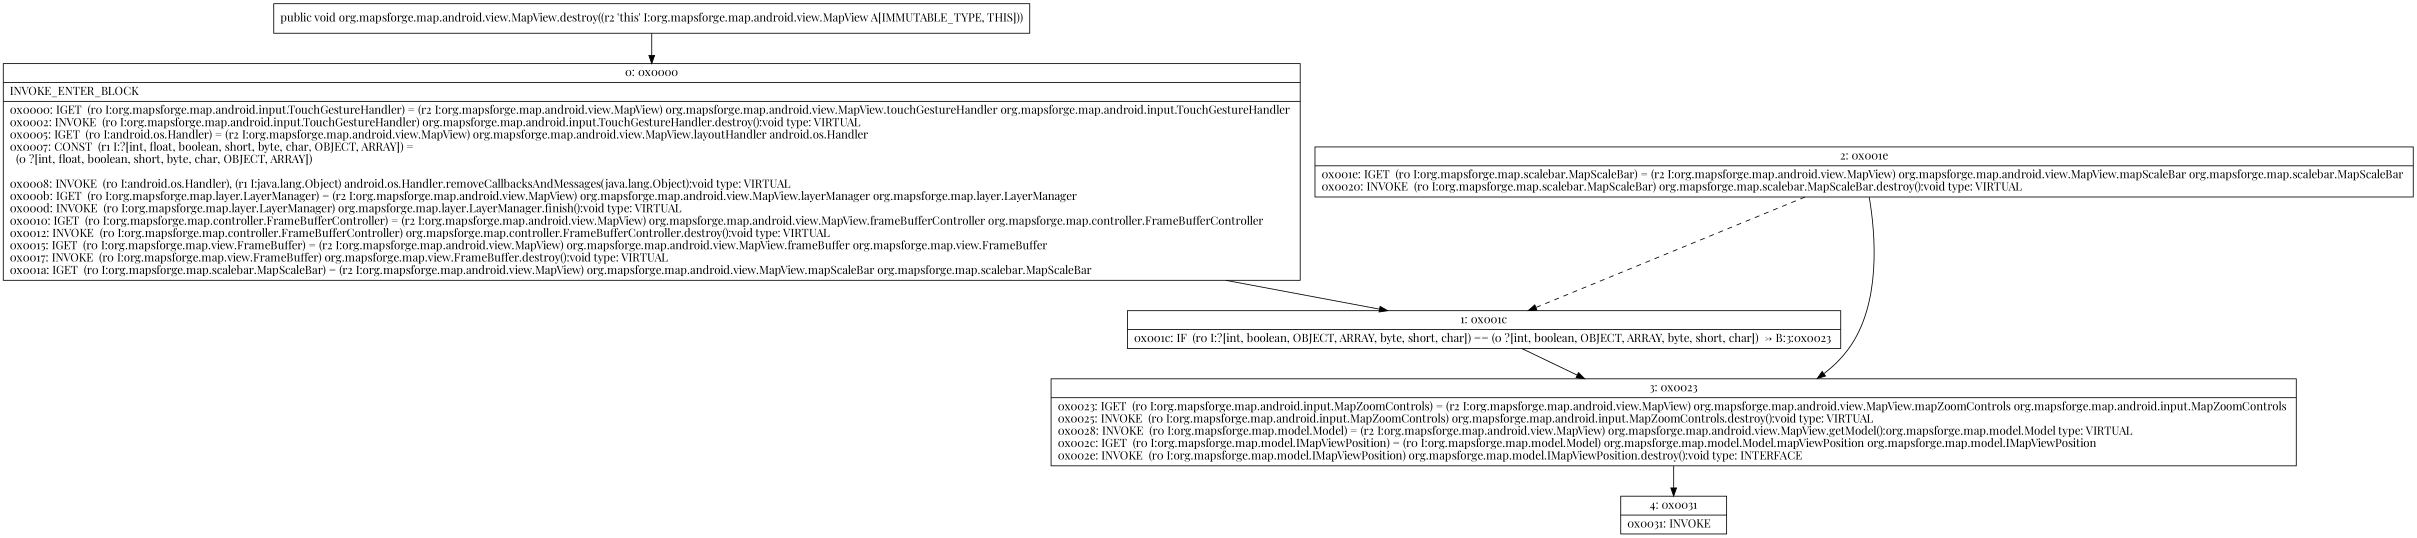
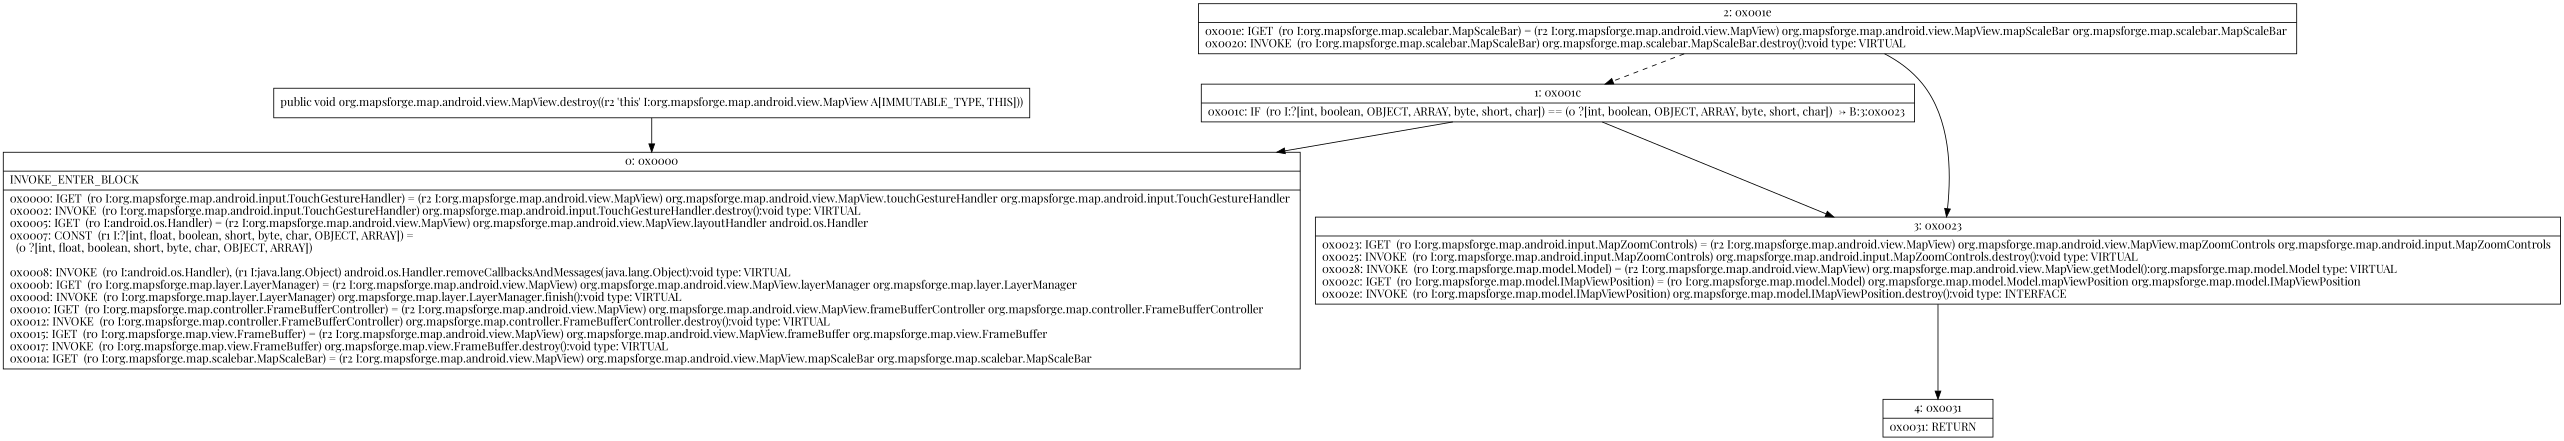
edge "0: 0x0000" -> "1: 0x001c": reversed
node "4: 0x0031": text "0x0031: INVOKE" -> "0x0031: RETURN"
